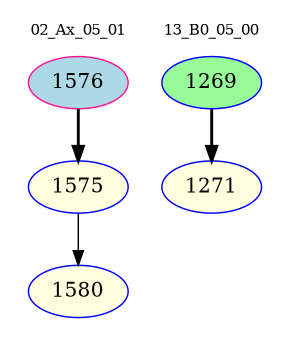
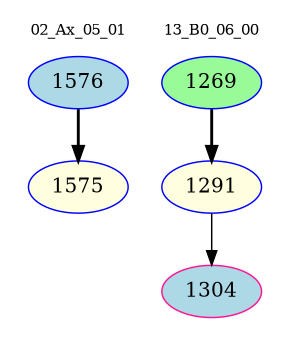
cluster "13_B0_05_00": label "13_B0_05_00" -> "13_B0_06_00"
node "1576": color deeppink -> blue
node "1271": label "1271" -> "1291"
node "1580": removed
node "1304": added
